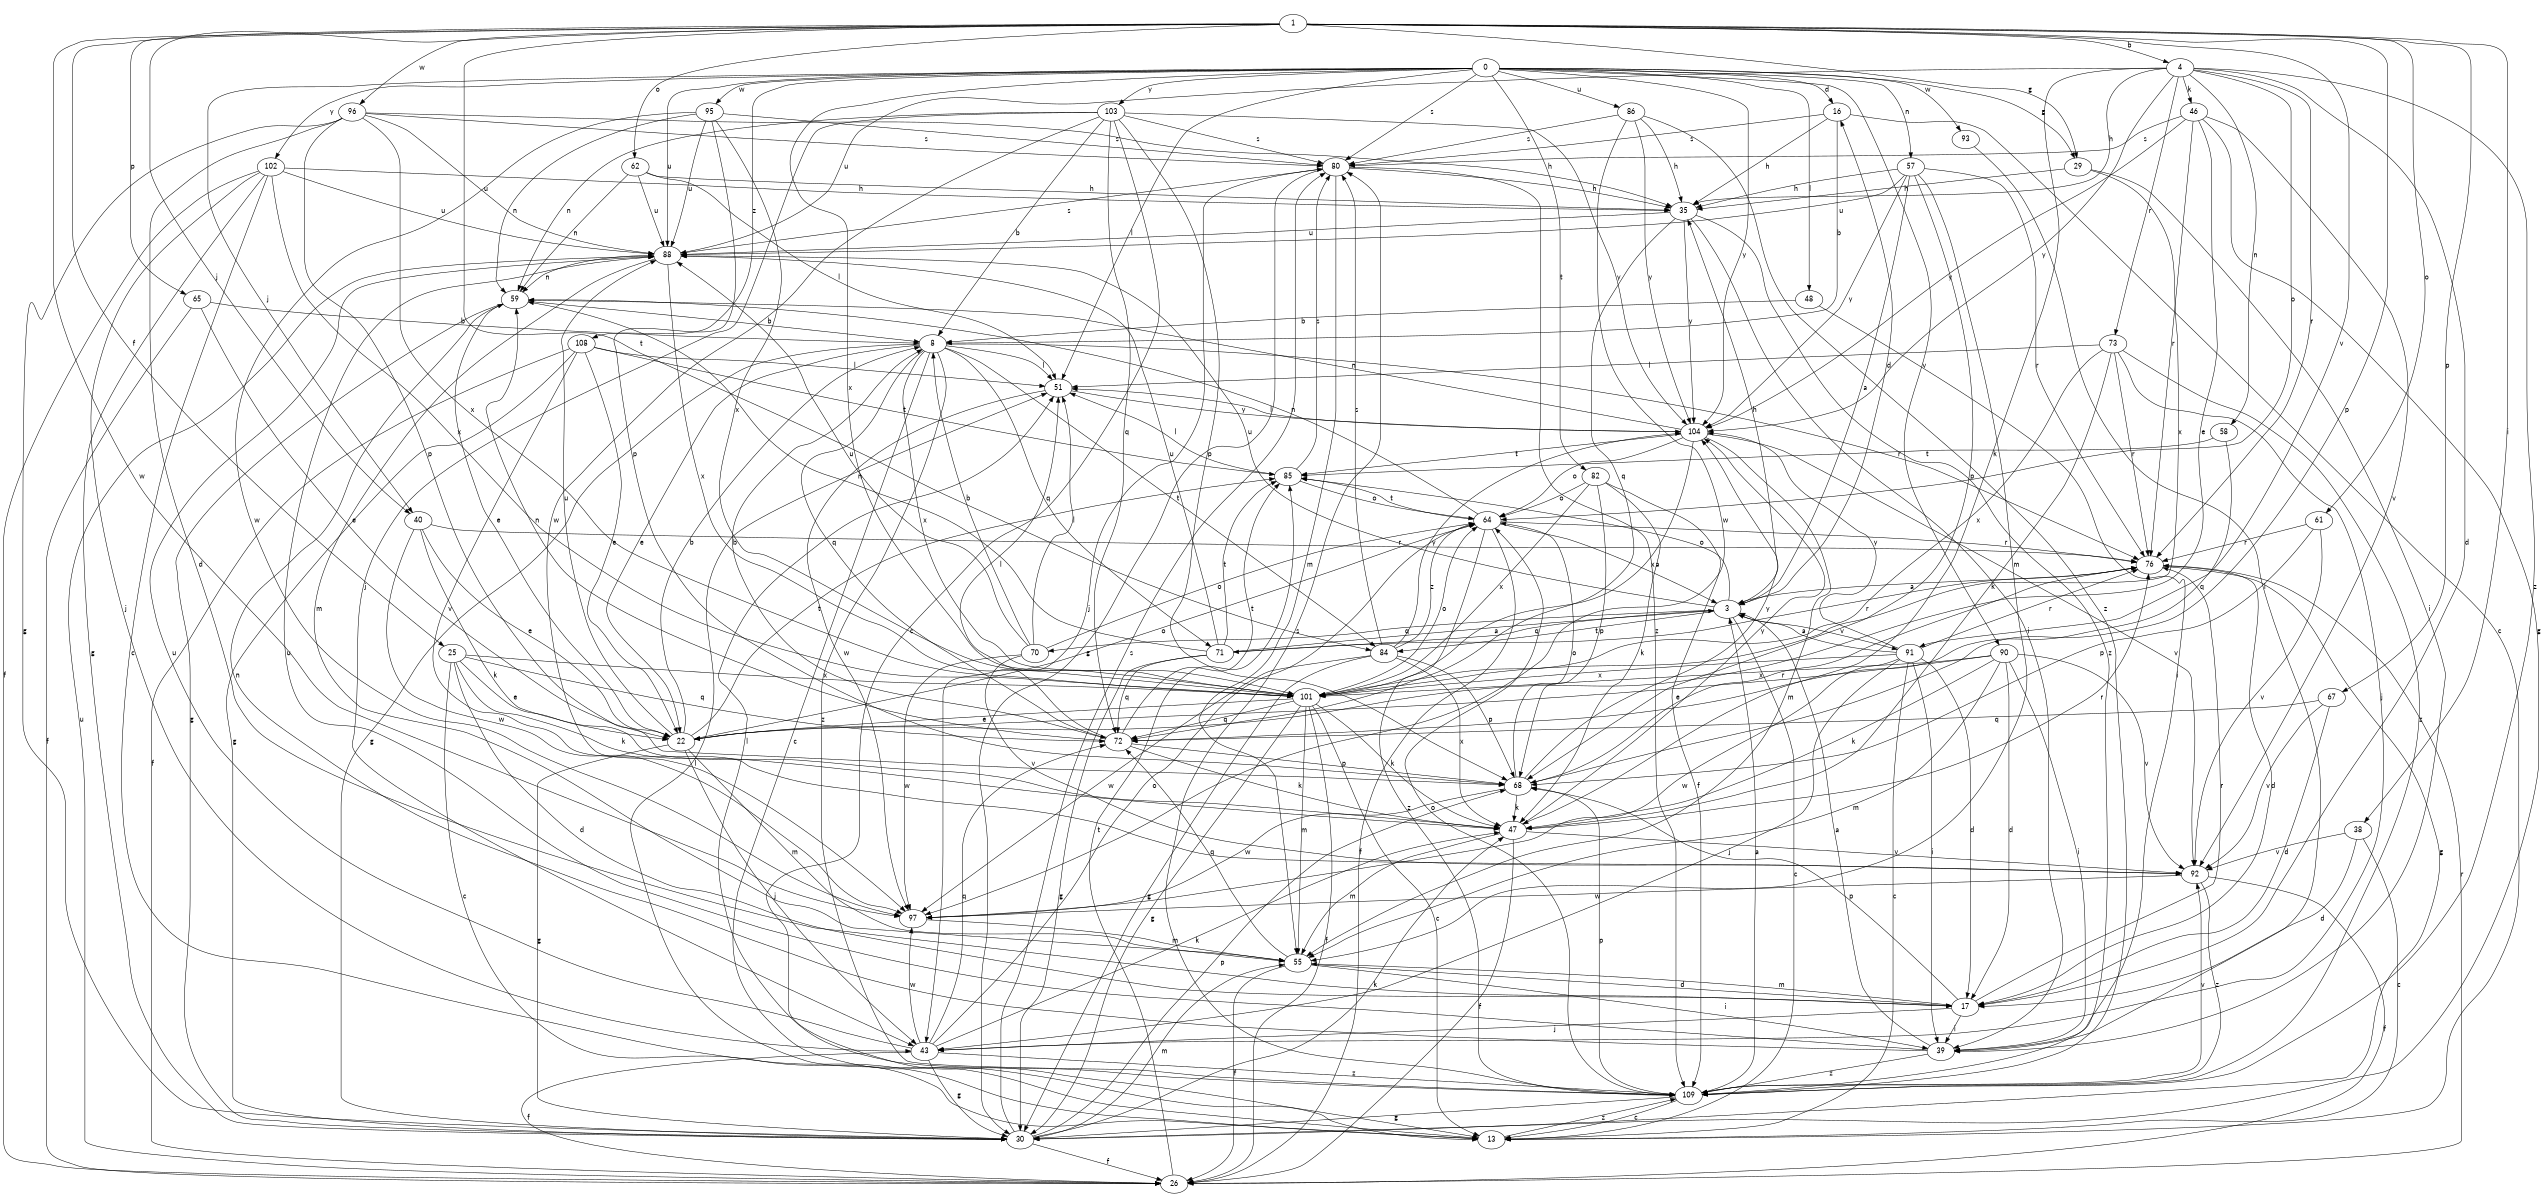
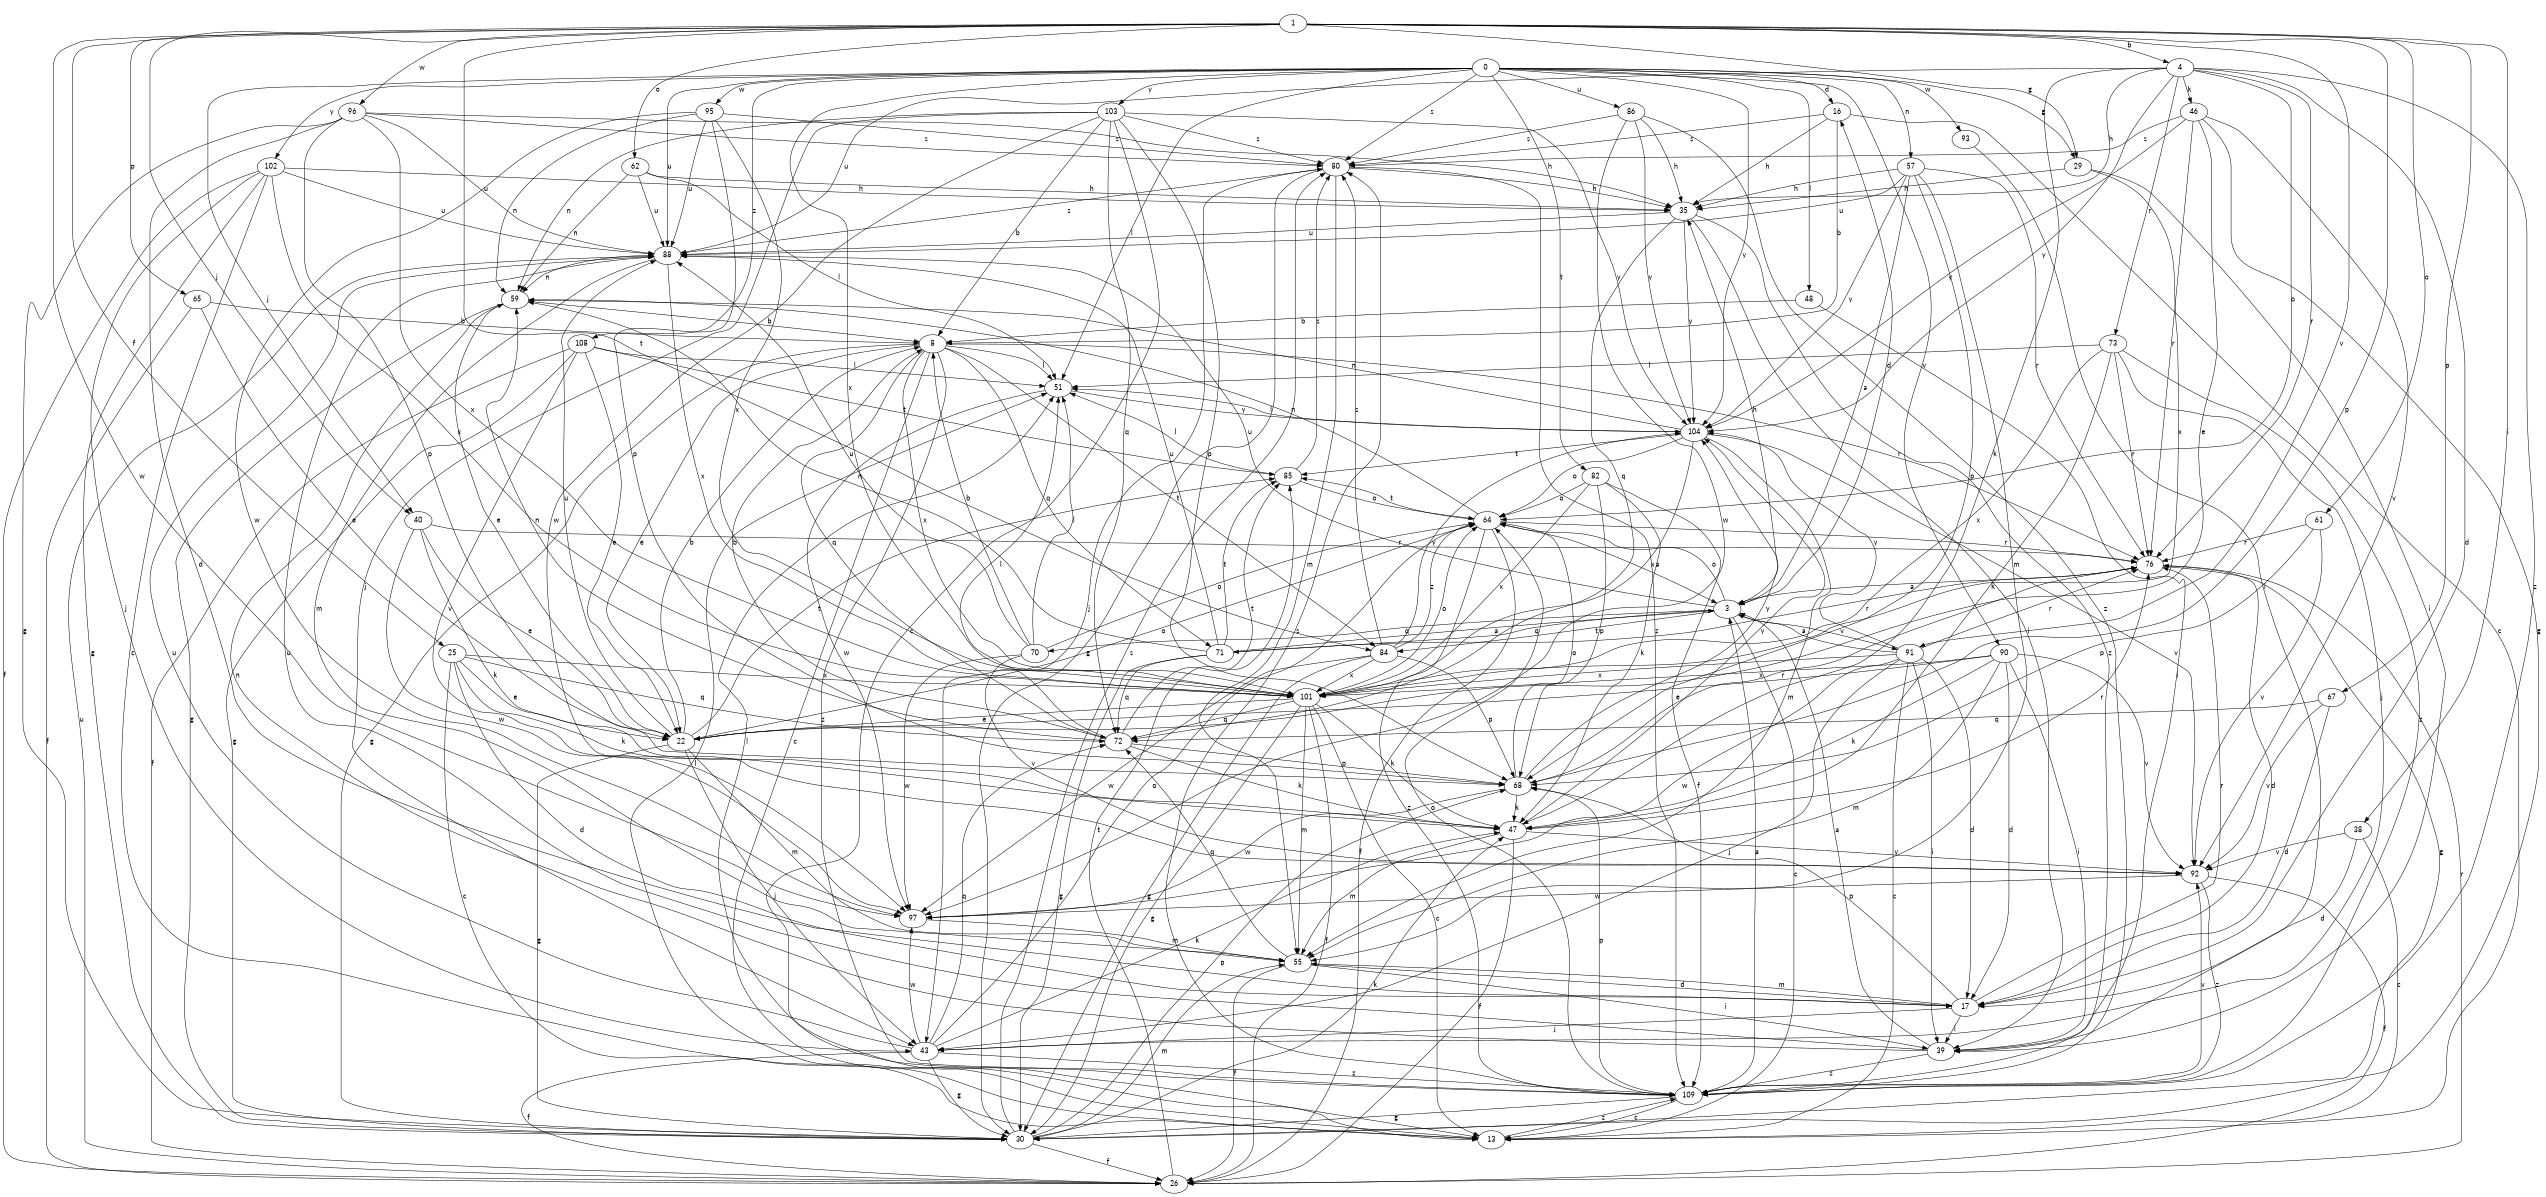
node "58": removed
edge "3" -> "85": now "3" -> "64"
edge "84" -> "47": now "84" -> "101"
